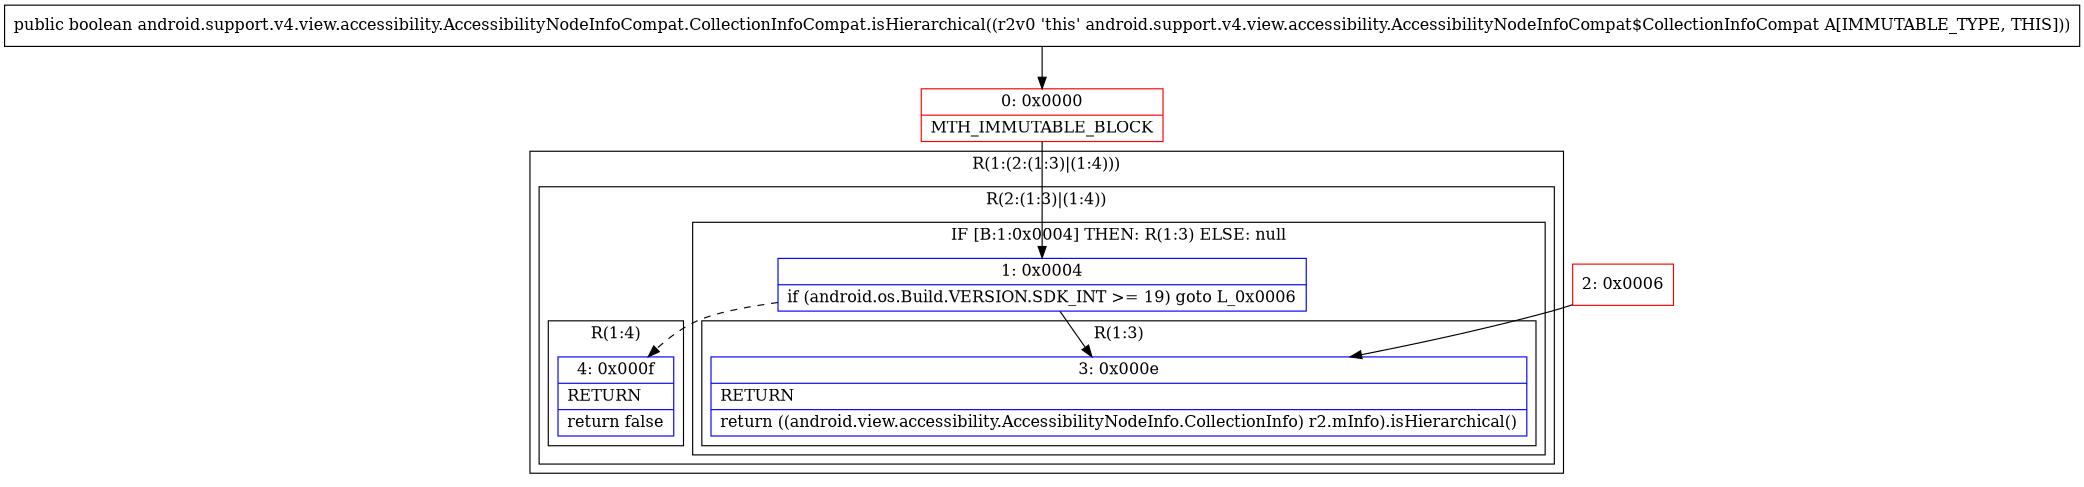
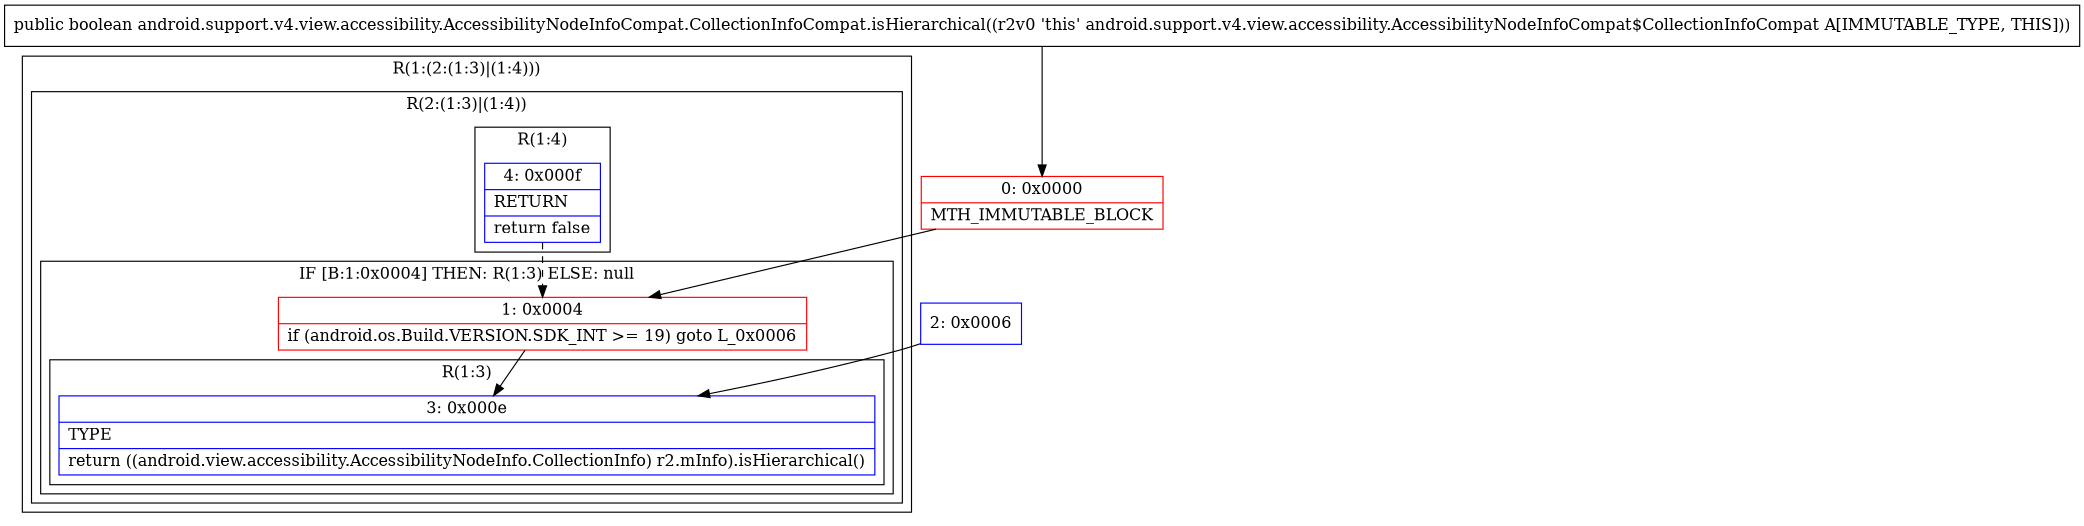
node "1: 0x0004": color blue -> red
node "2: 0x0006": color red -> blue
edge "1: 0x0004" -> "4: 0x000f": reversed
node "3: 0x000e": text "RETURN" -> "TYPE"
